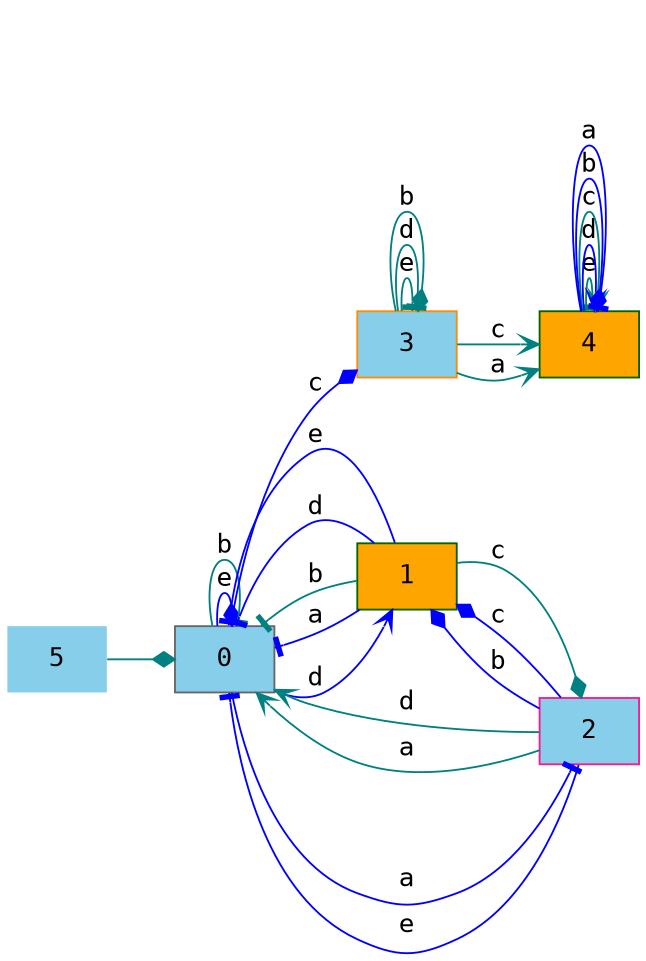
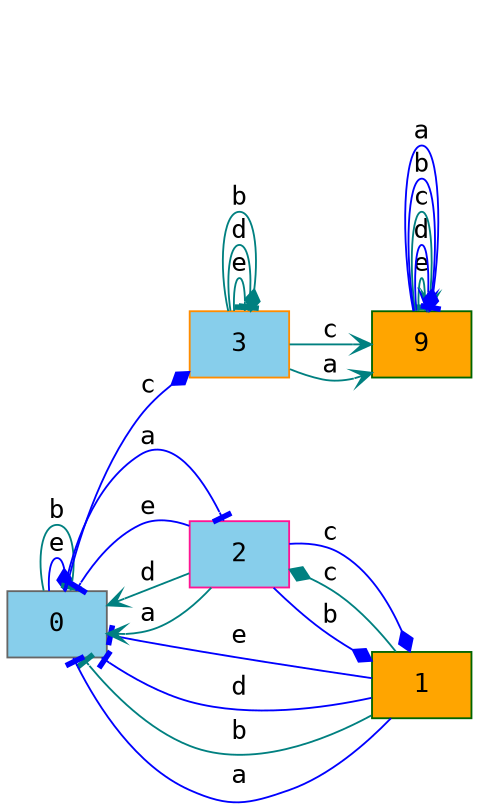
node "4": label "4" -> "9"
node "5": removed
edge "0" -> "1": removed, label "d"
